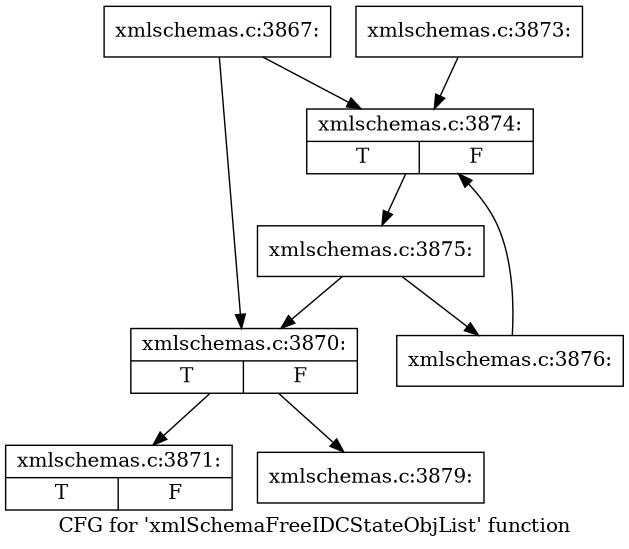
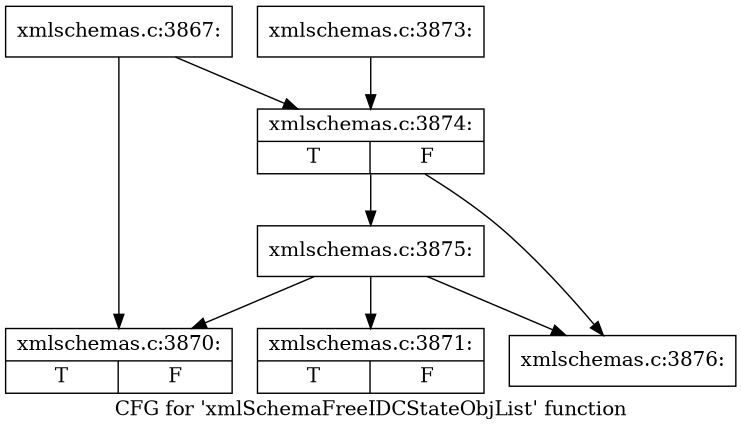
edge "xmlschemas.c:3876:" -> "xmlschemas.c:3874:": reversed
edge "xmlschemas.c:3870:" -> "xmlschemas.c:3871:": now "xmlschemas.c:3875:" -> "xmlschemas.c:3871:"
node "xmlschemas.c:3879:": removed
